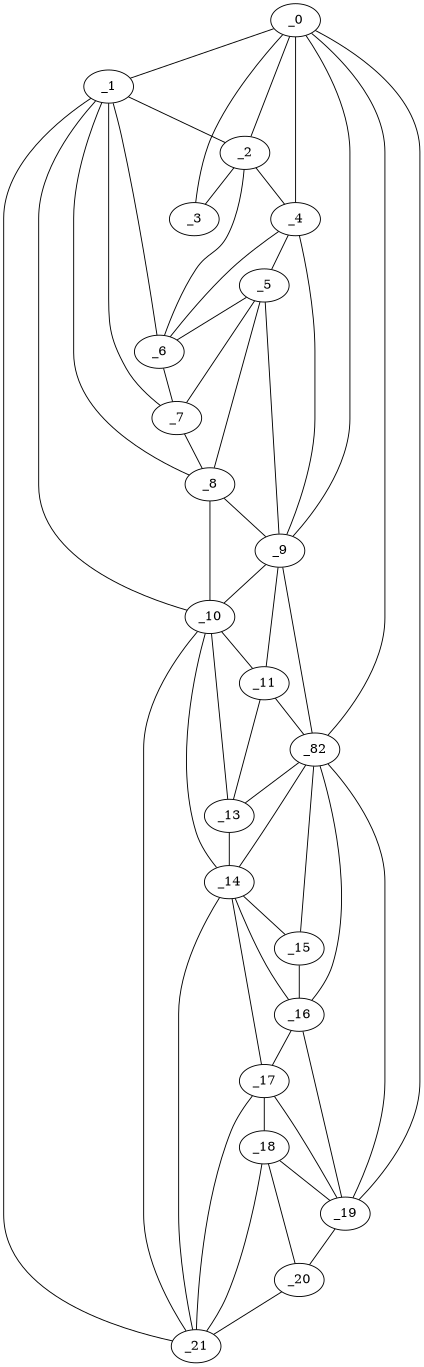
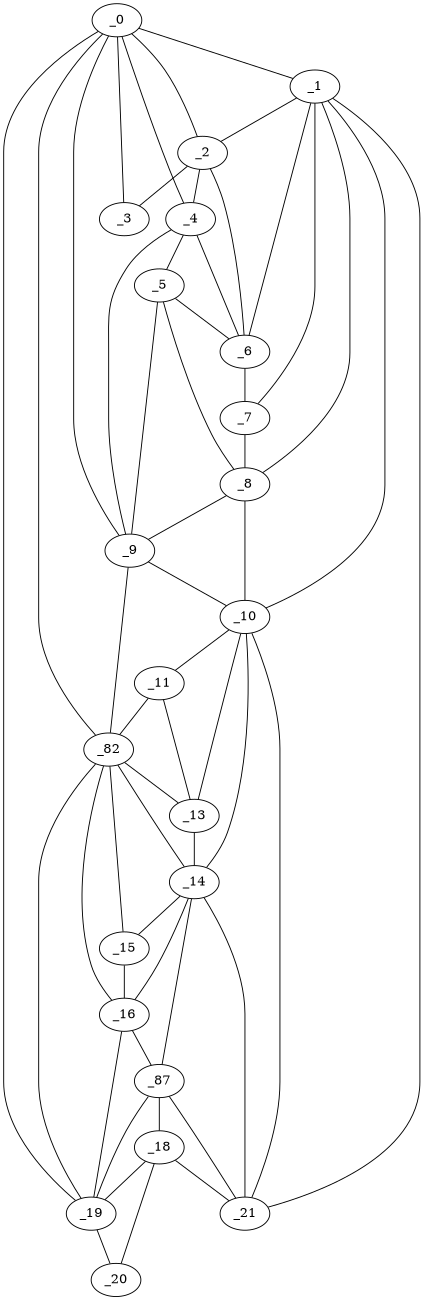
edge "_5" -- "_7": removed
edge "_9" -- "_11": removed
node "_17": label "_17" -> "_87"
edge "_20" -- "_21": removed
